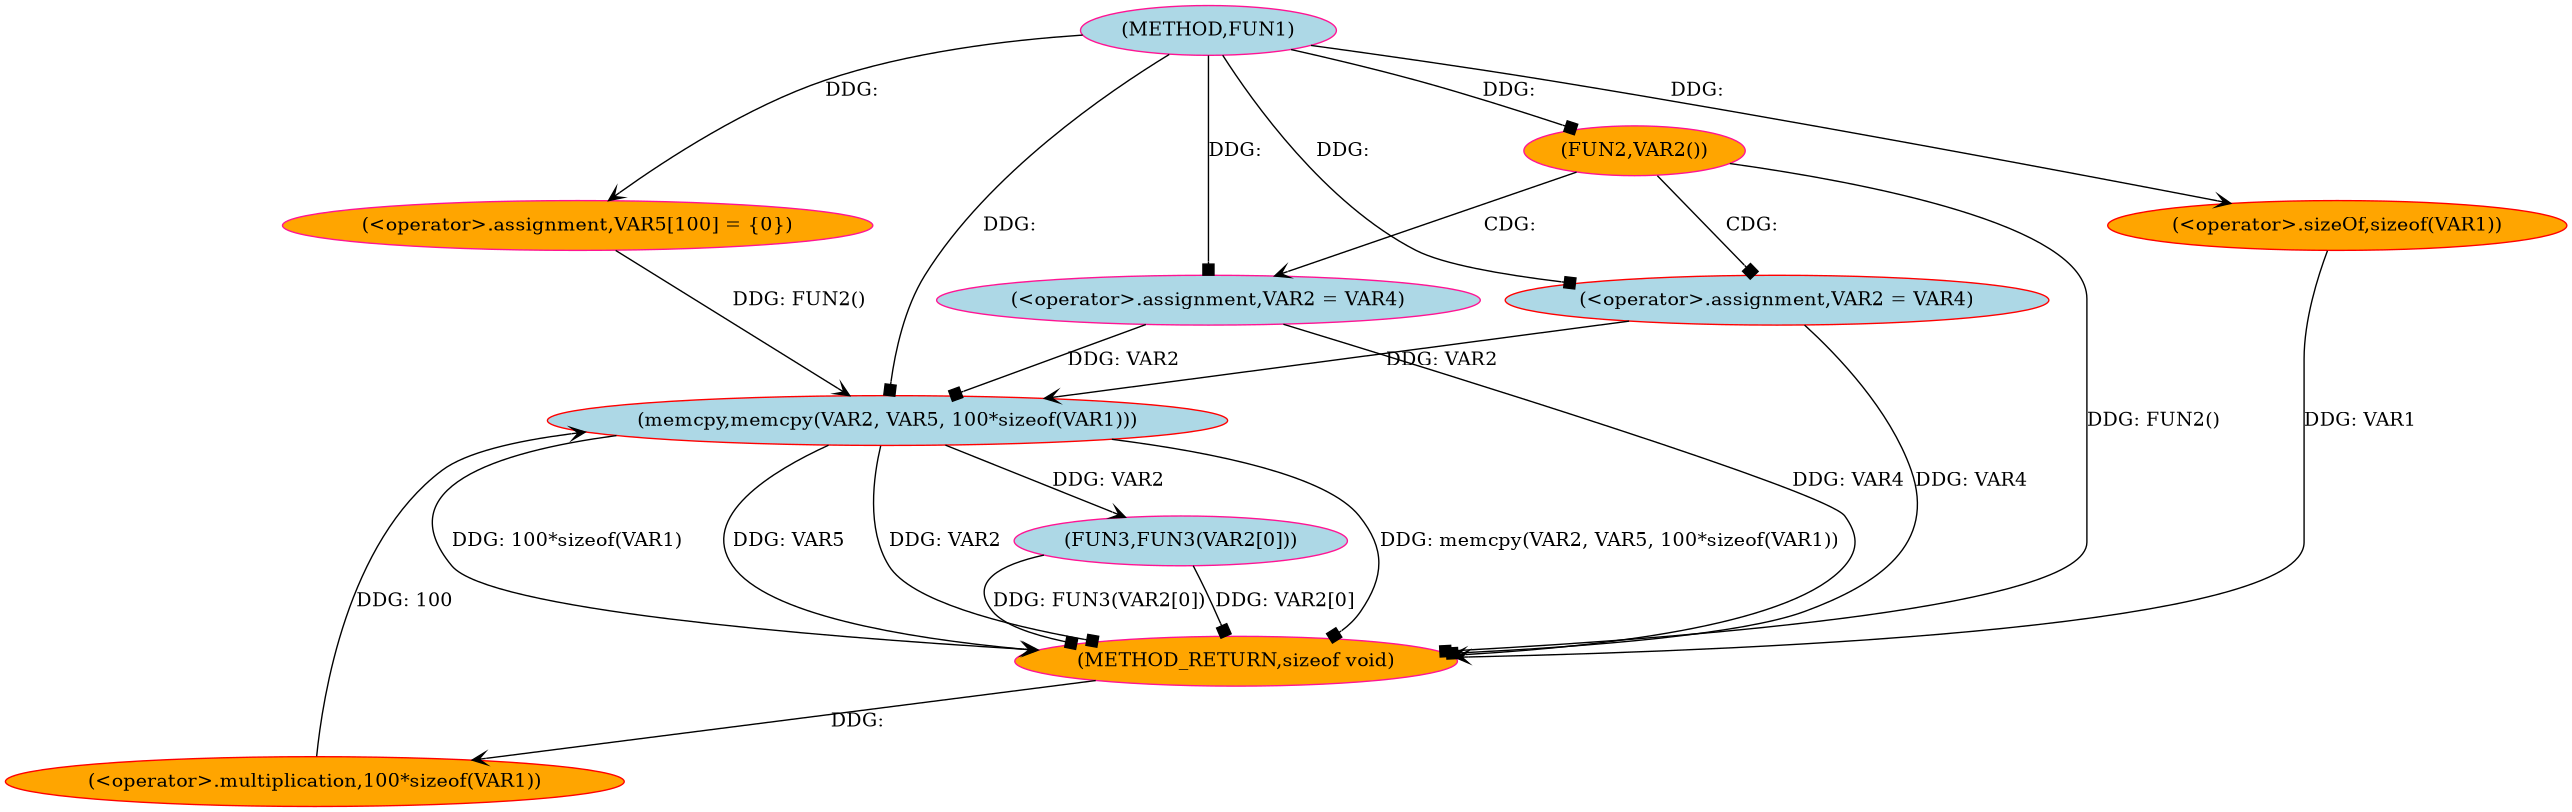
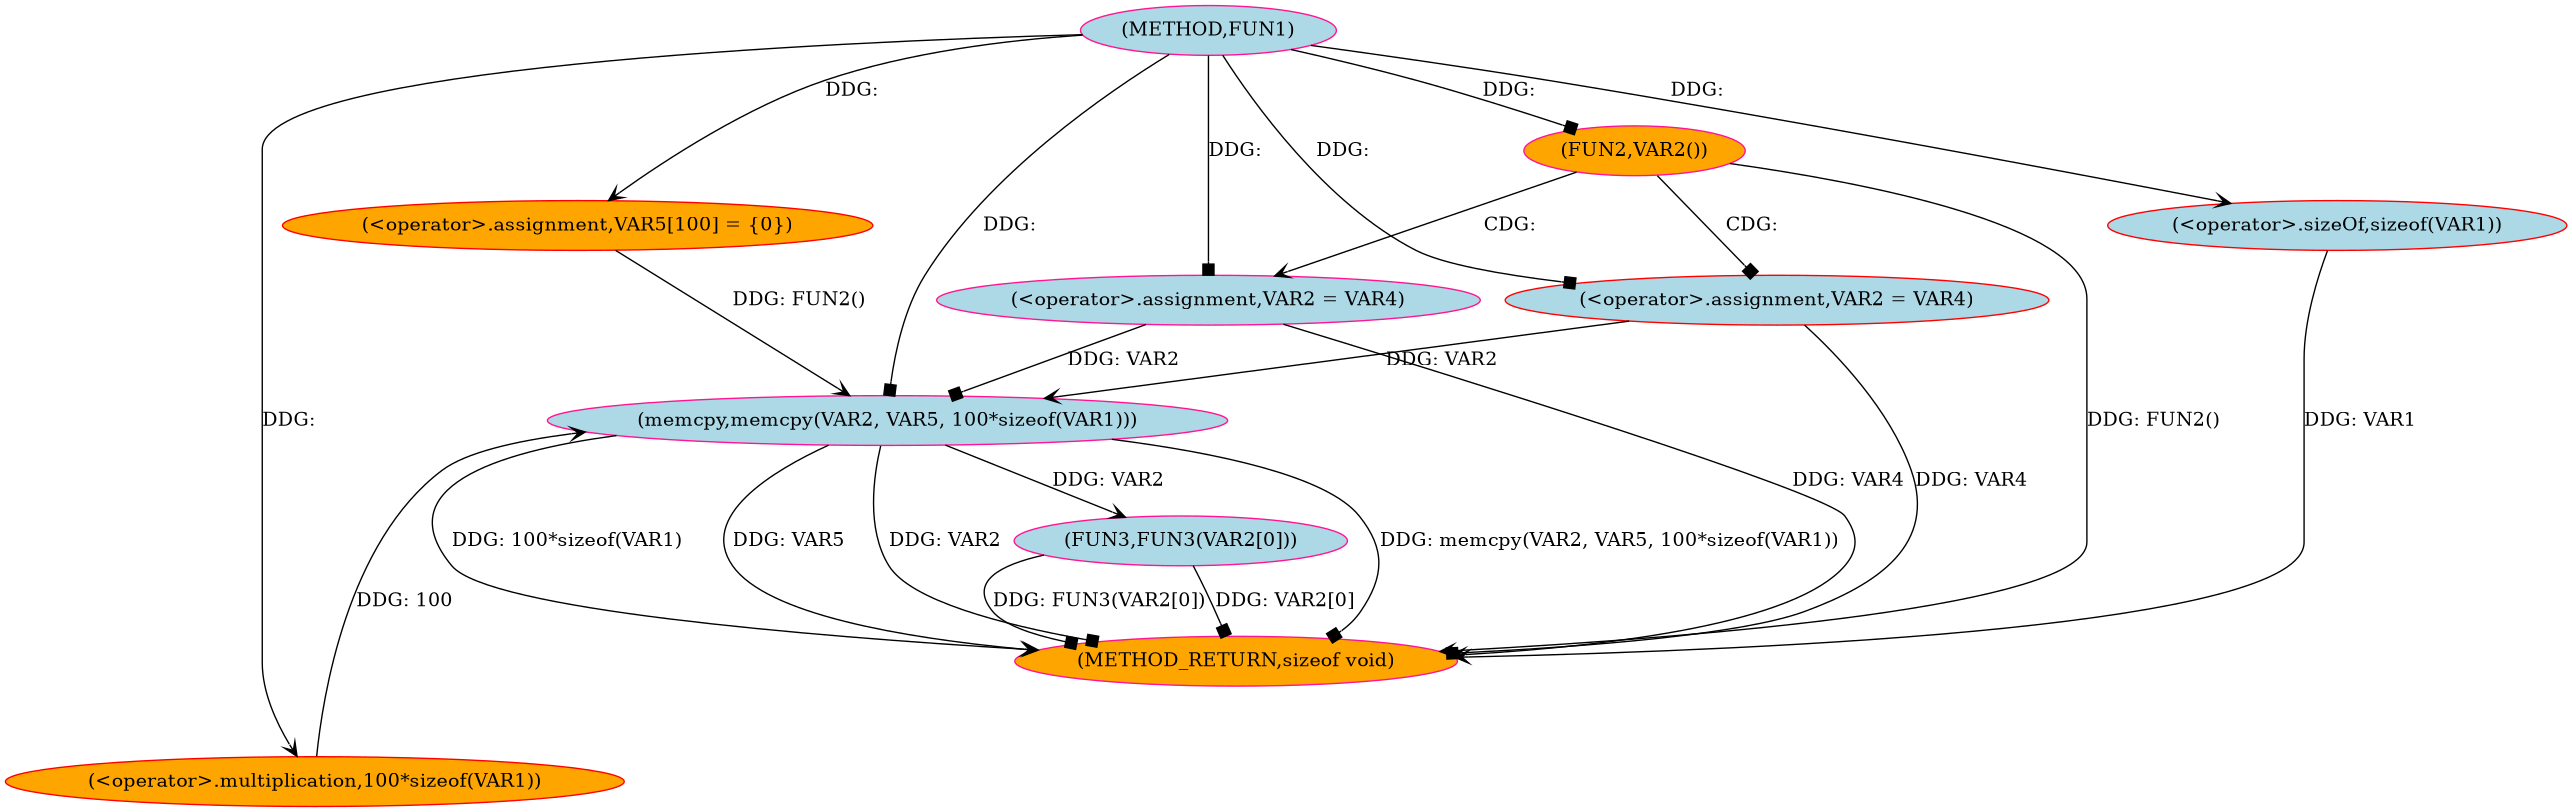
node "(<operator>.assignment,VAR5[100] = {0})": color deeppink -> red
node "(<operator>.sizeOf,sizeof(VAR1))": fillcolor orange -> lightblue
node "(memcpy,memcpy(VAR2, VAR5, 100*sizeof(VAR1)))": color red -> deeppink
edge "(FUN2,VAR2())" -> "(METHOD_RETURN,sizeof void)": arrowhead box -> vee
edge "(METHOD_RETURN,sizeof void)" -> "(<operator>.multiplication,100*sizeof(VAR1))": now "(METHOD,FUN1)" -> "(<operator>.multiplication,100*sizeof(VAR1))"
